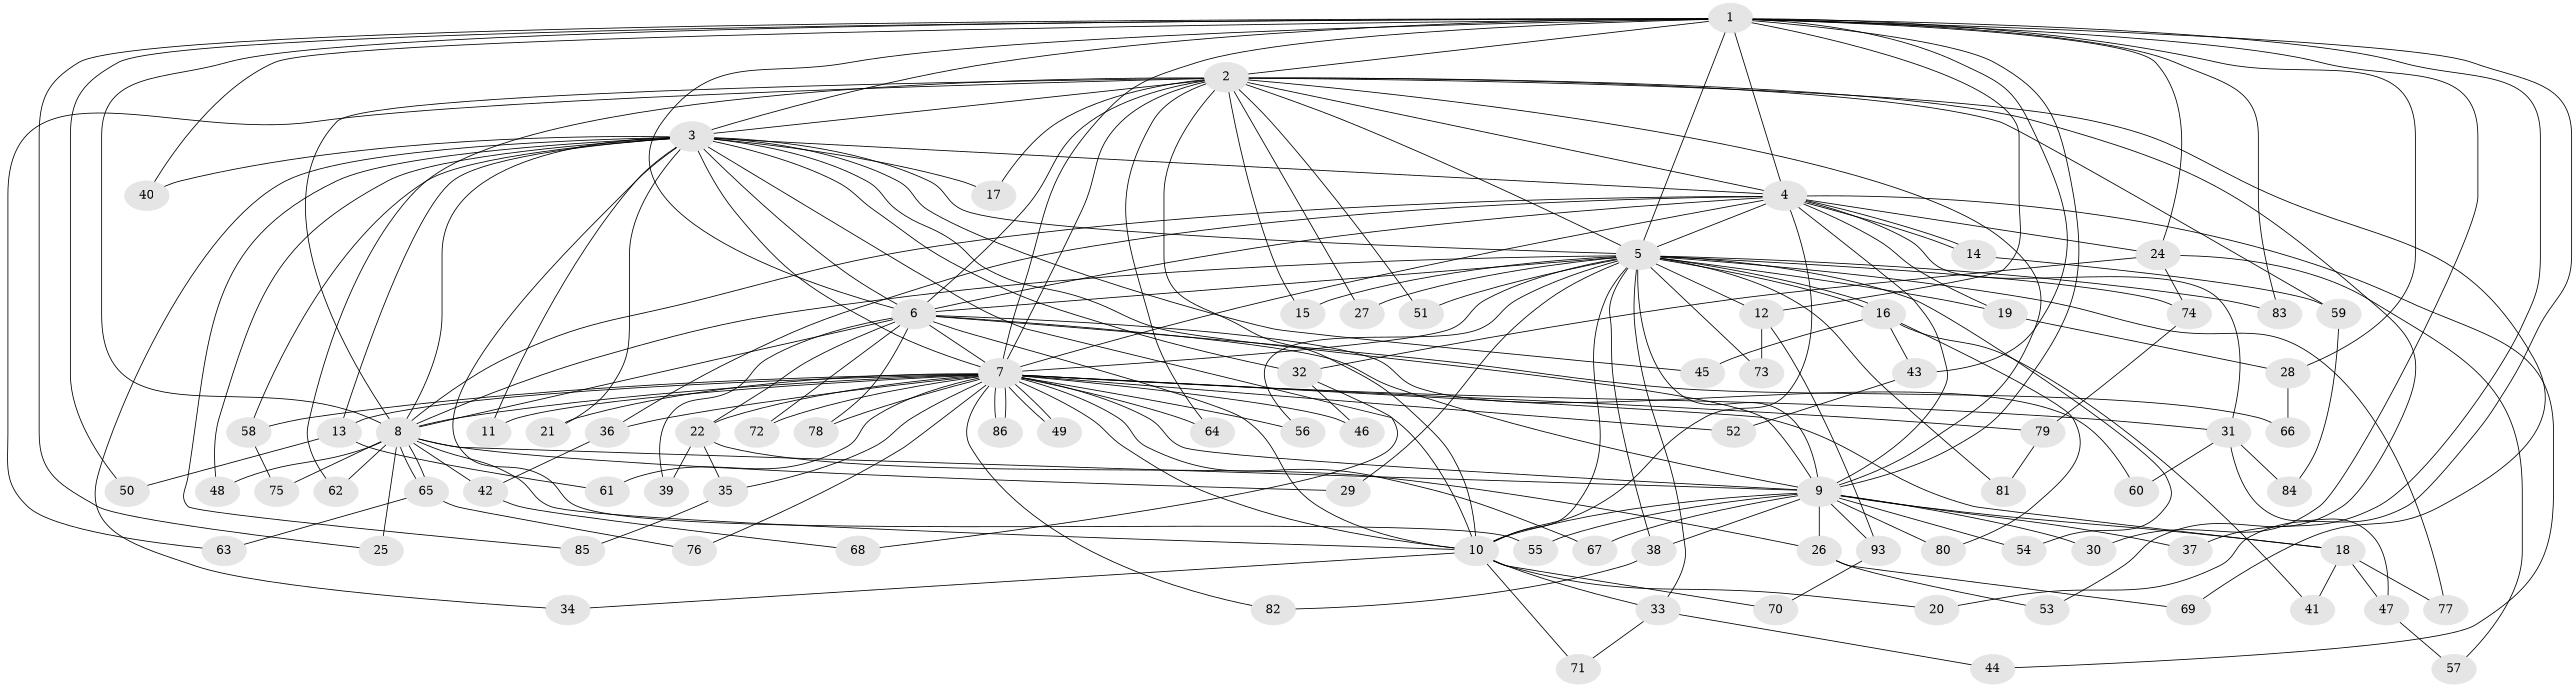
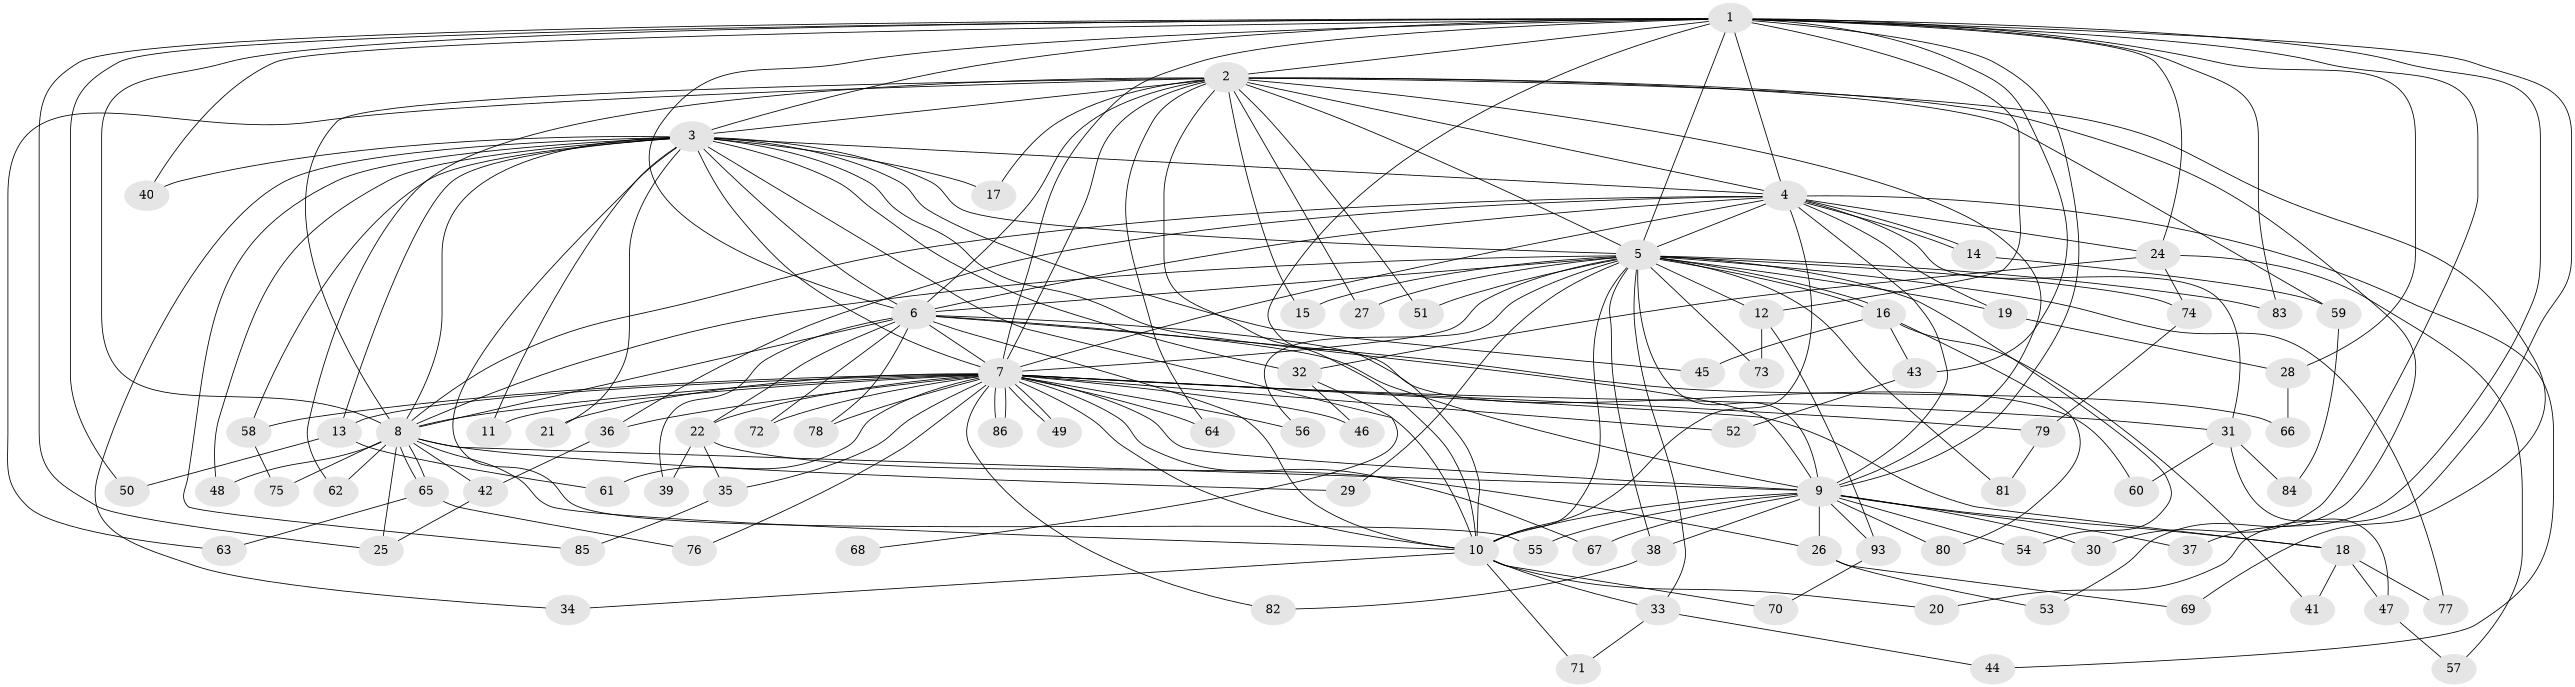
edge "1" -- "10": added
edge "42" -- "68": now "42" -- "25"
